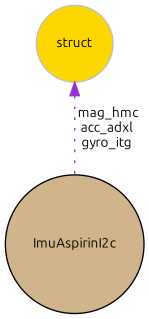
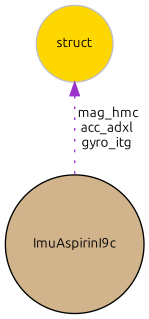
node "ImuAspirinI2c": label "ImuAspirinI2c" -> "ImuAspirinI9c"
